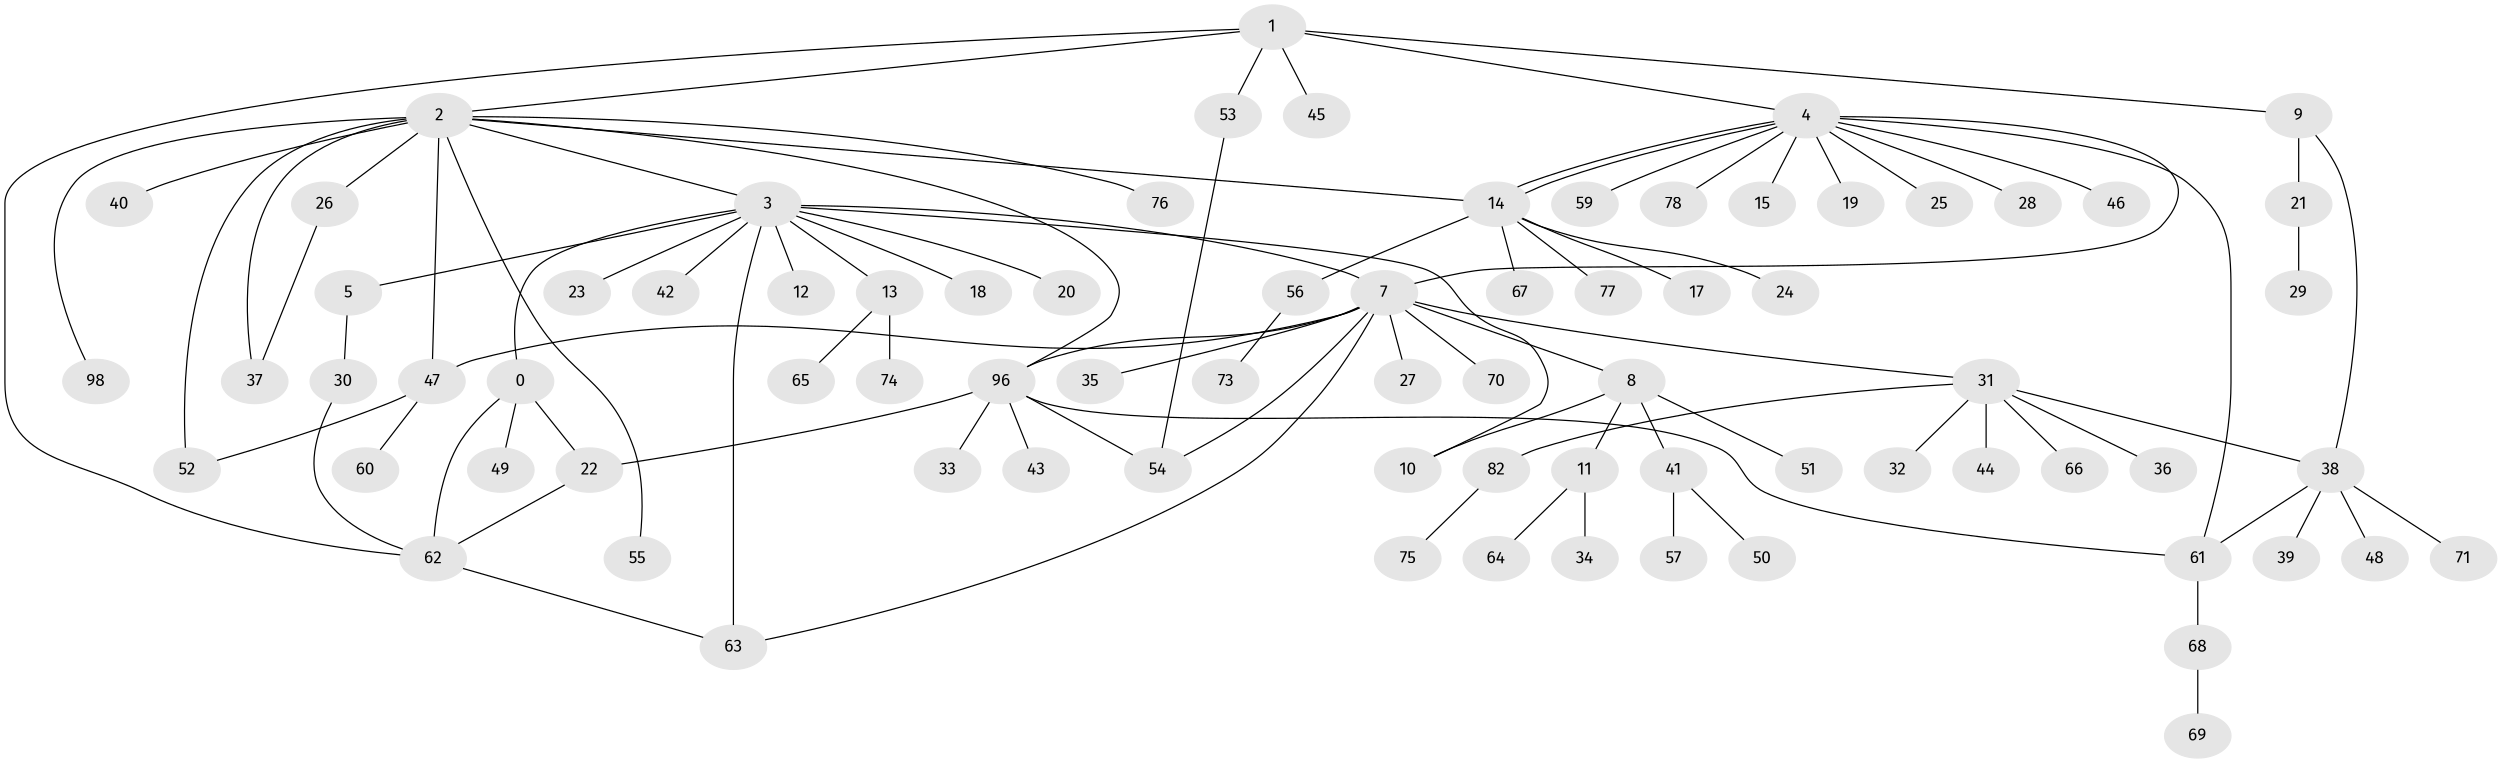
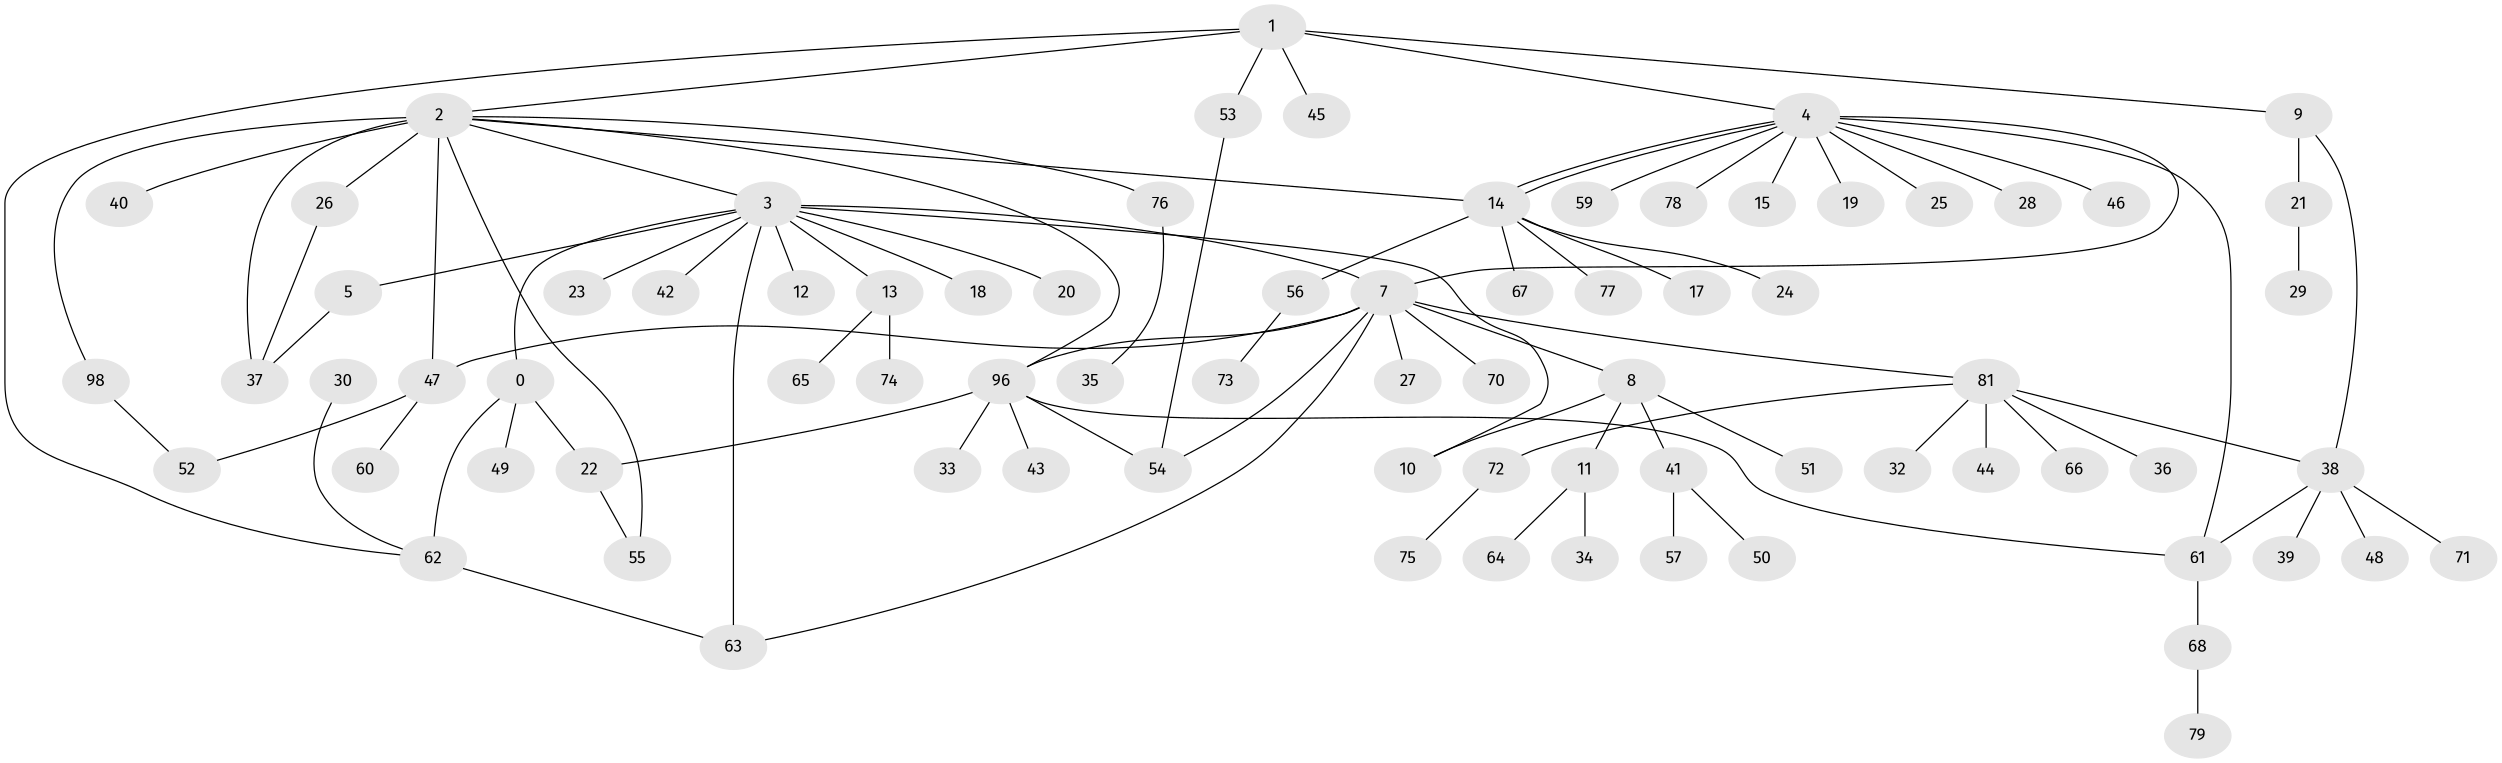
edge "2" -- "52": now "98" -- "52"
edge "5" -- "30": now "5" -- "37"
edge "7" -- "35": now "76" -- "35"
node "31": label "31" -> "81"
node "82": label "82" -> "72"
edge "22" -- "62": now "22" -- "55"
node "69": label "69" -> "79"
